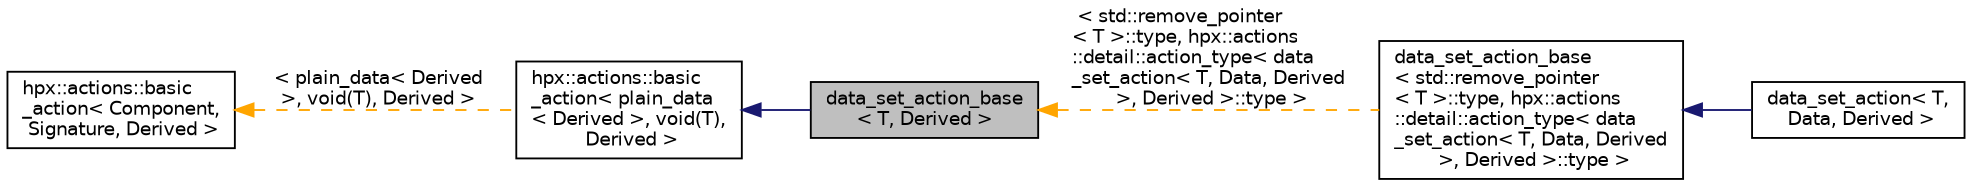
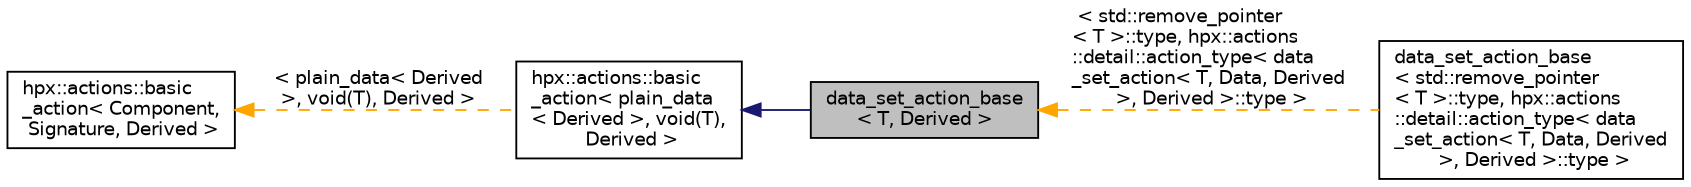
node "data_set_action< T, Data, Derived >": removed
